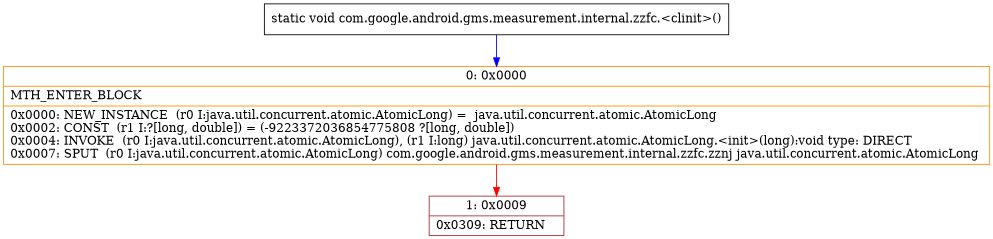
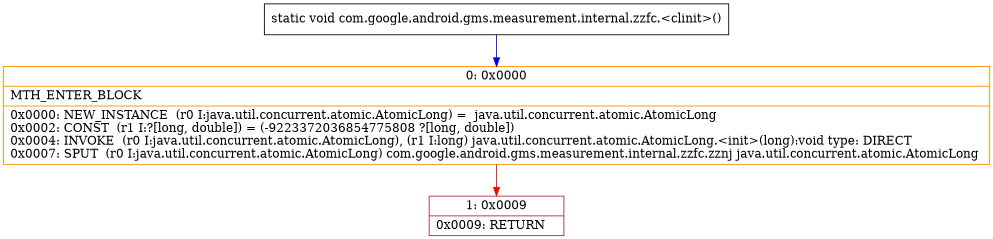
node "1: 0x0009": text "0x0309: RETURN" -> "0x0009: RETURN"
